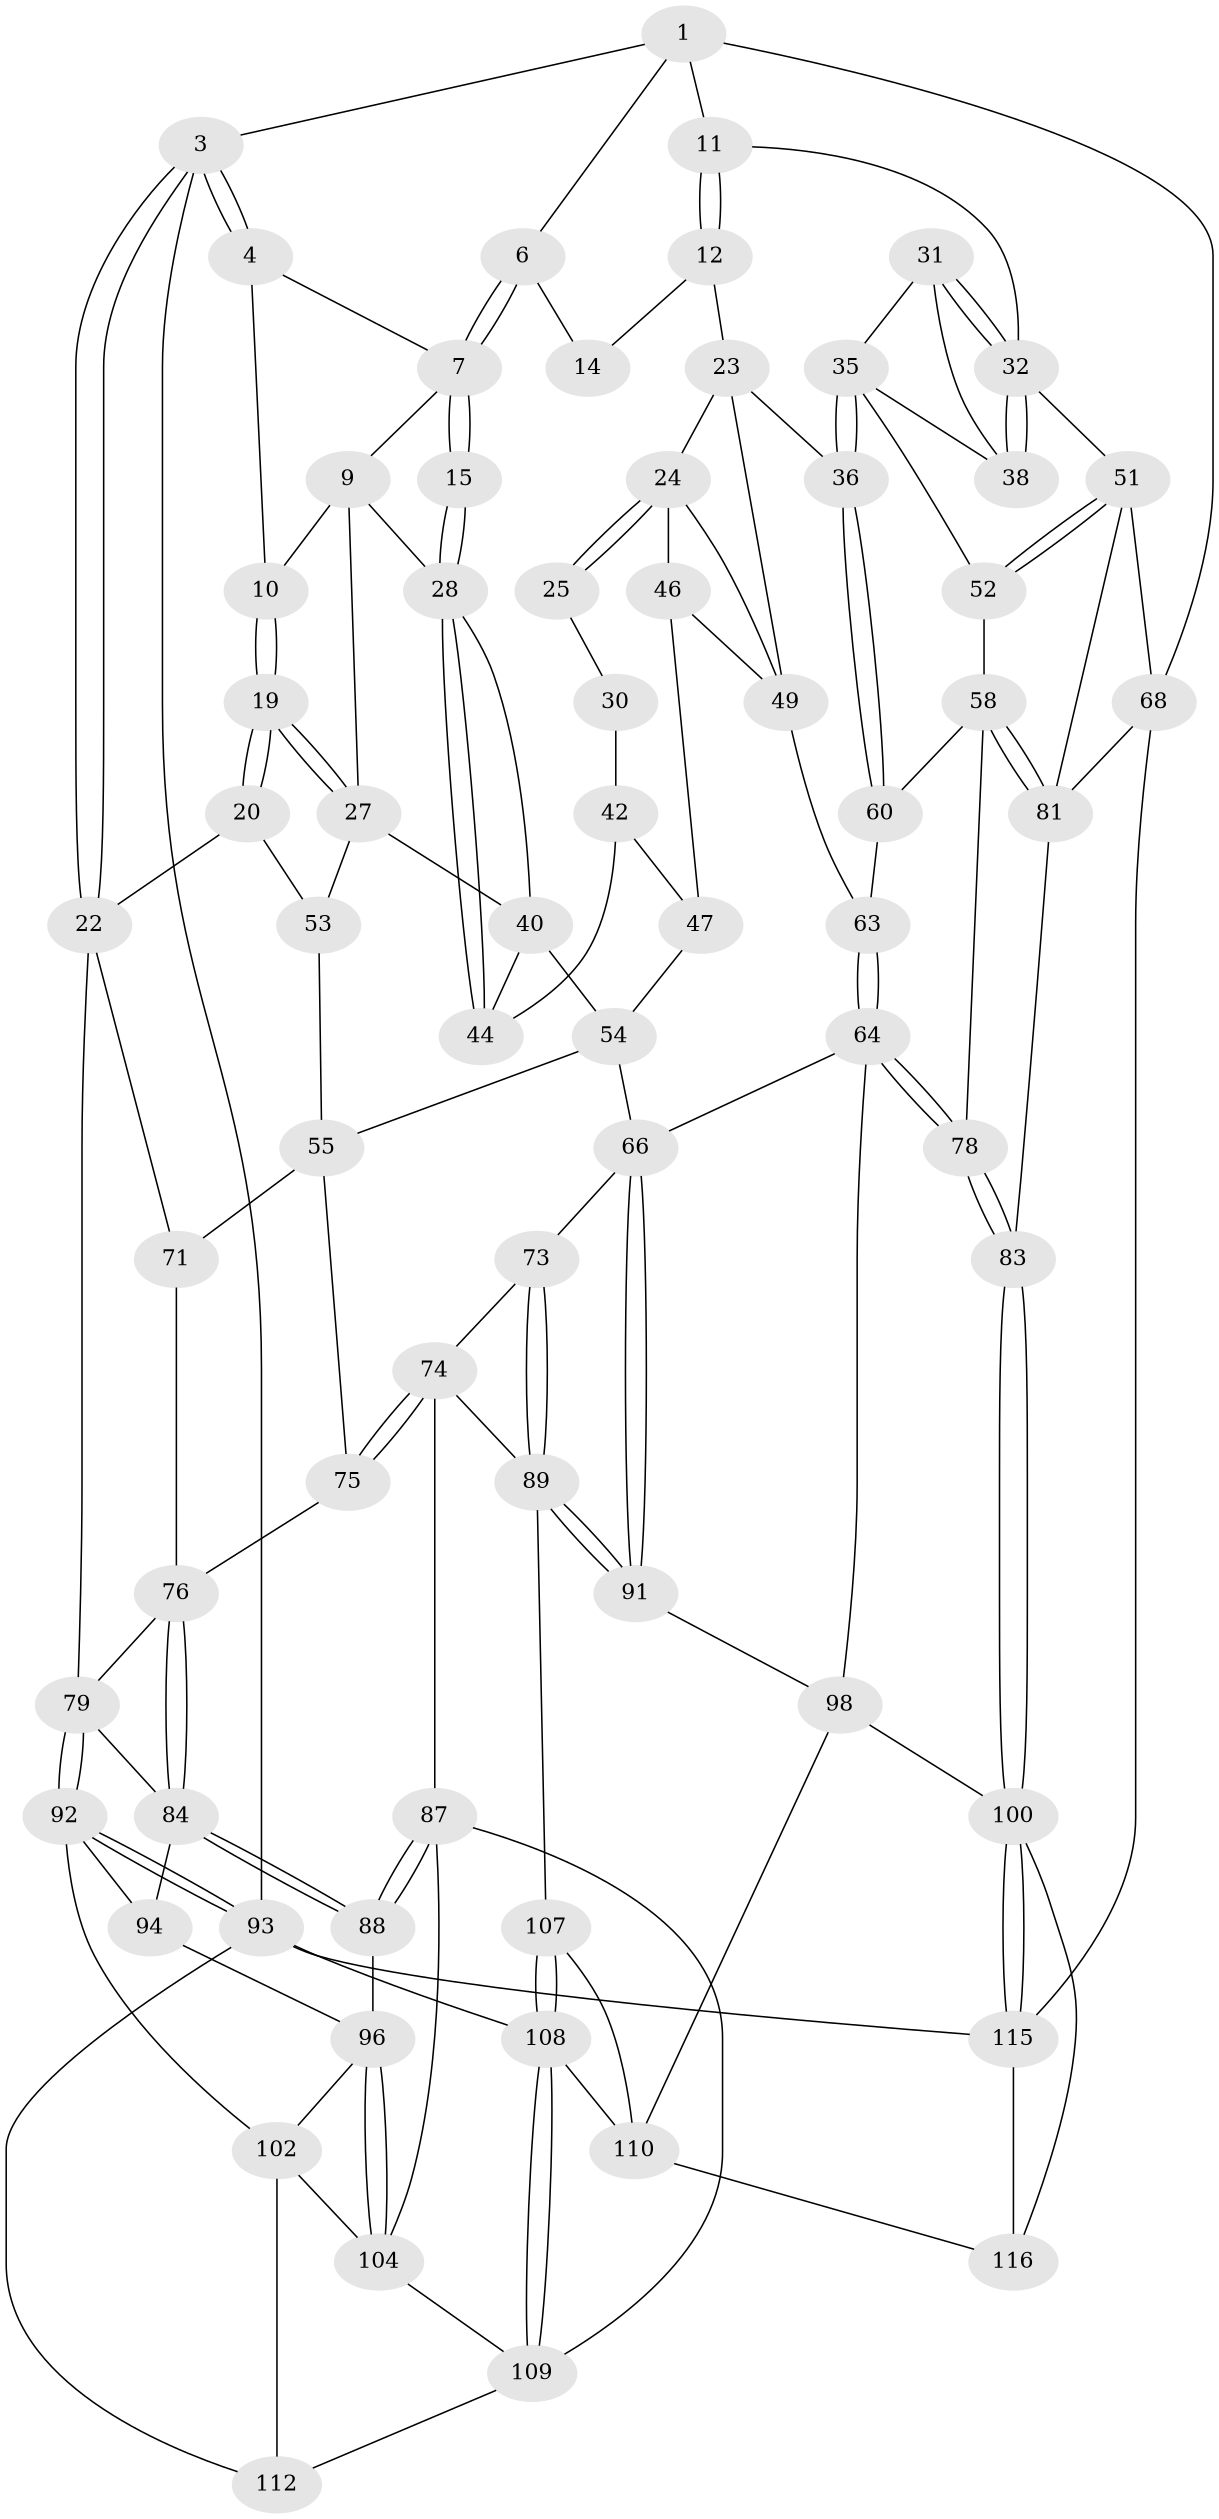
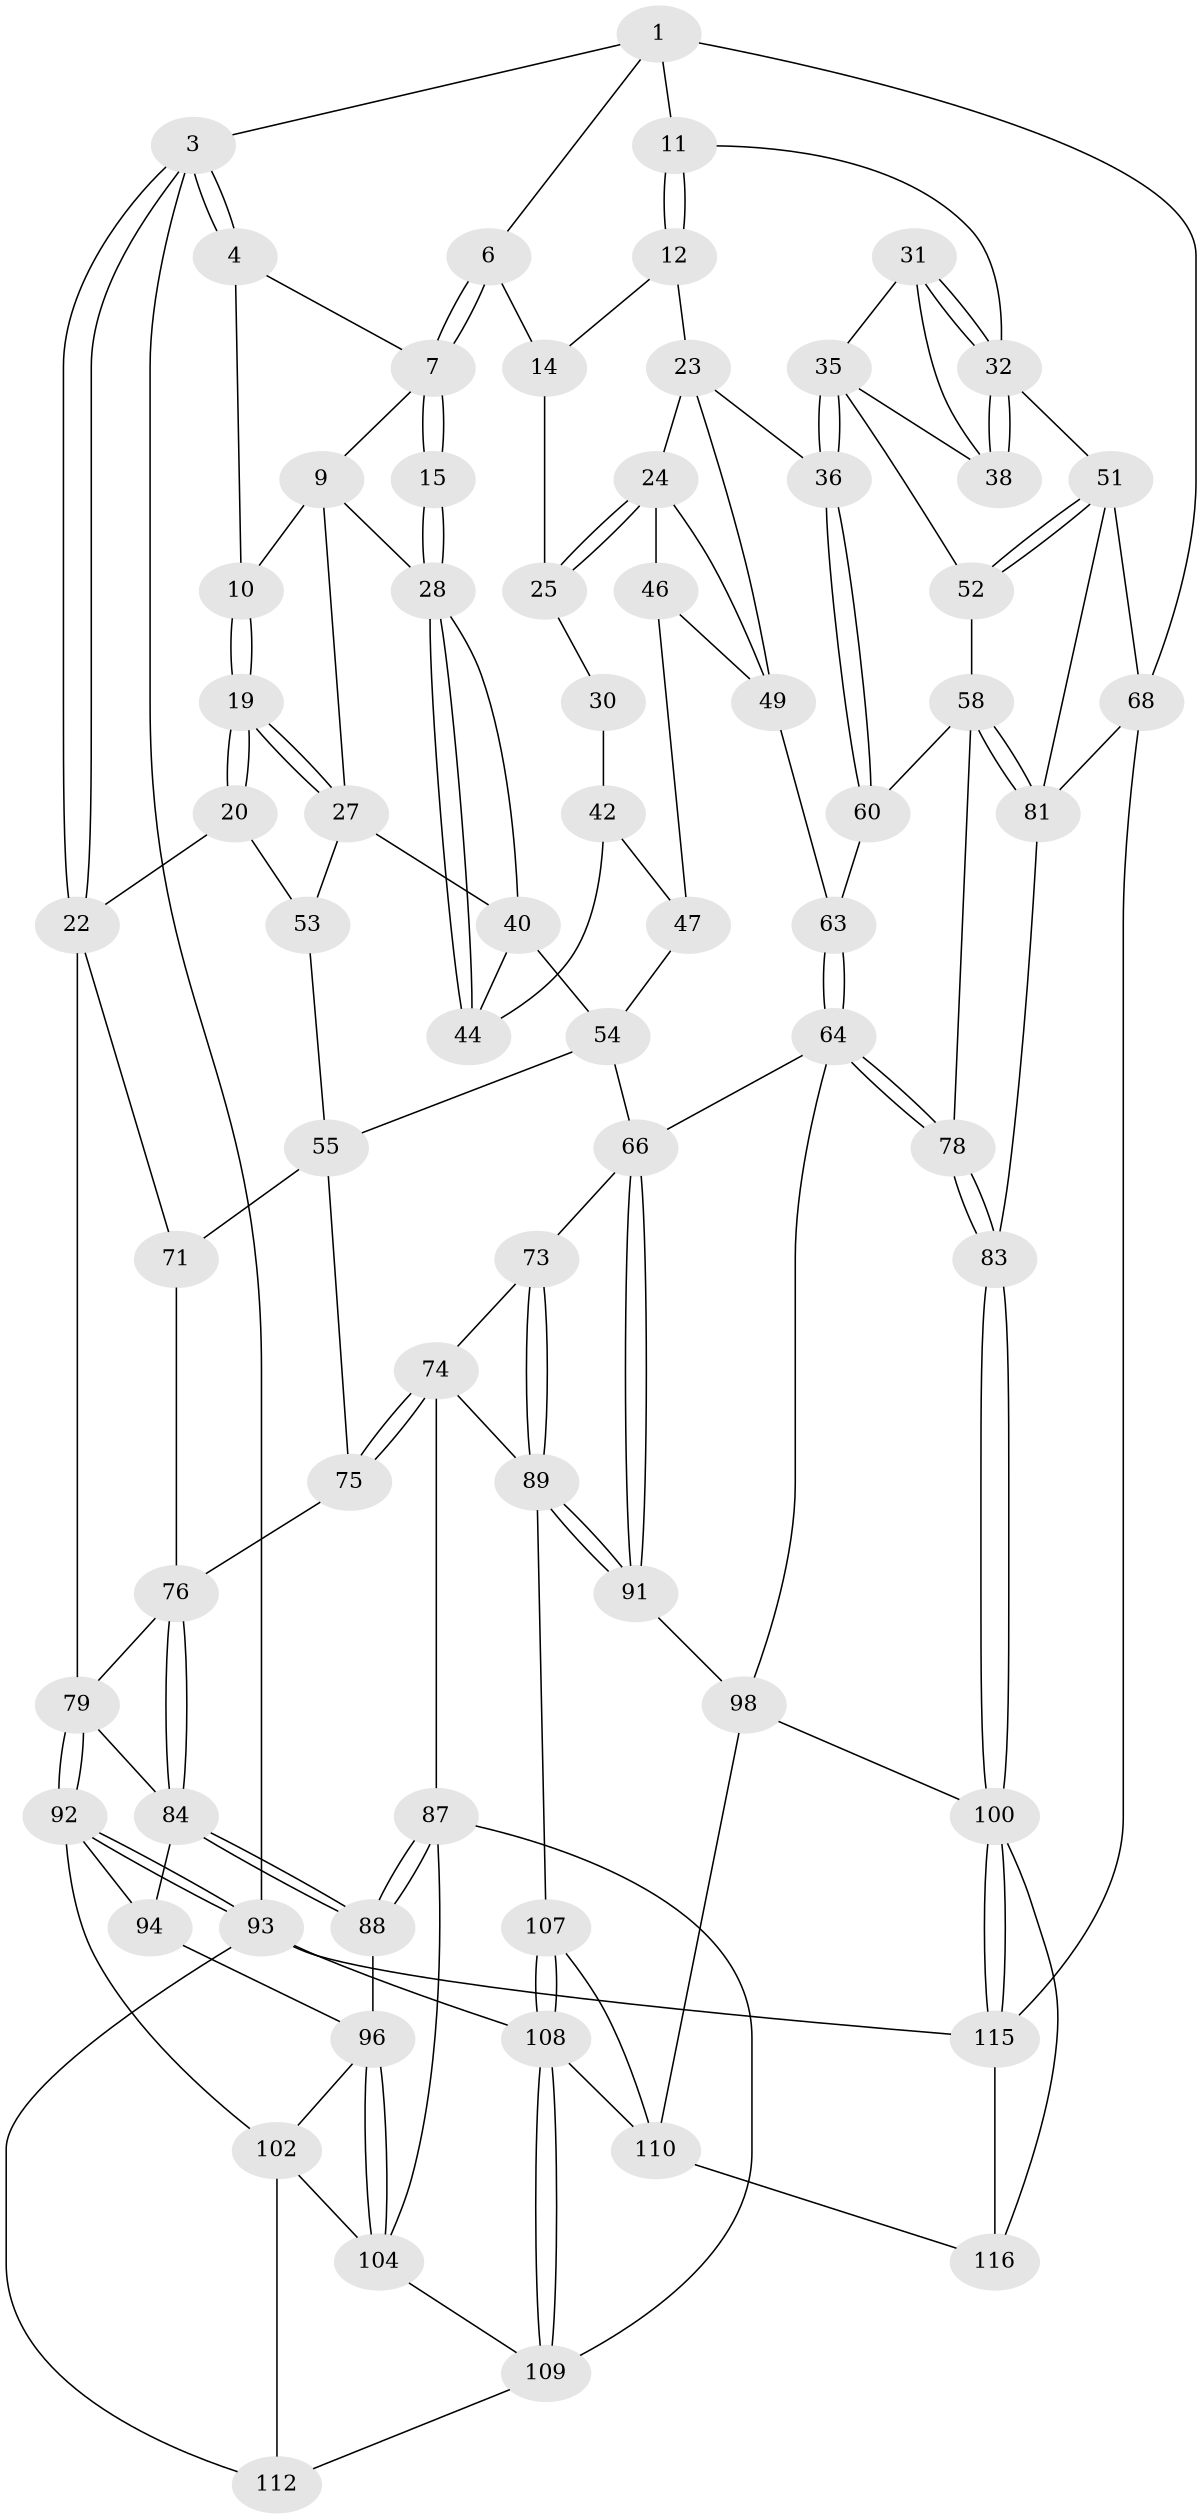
edge "14" -- "25": added
